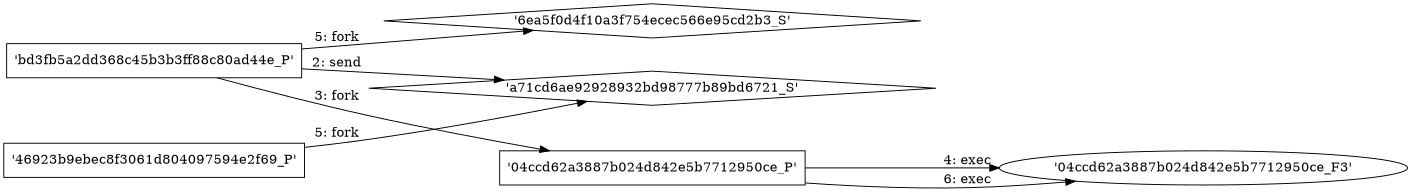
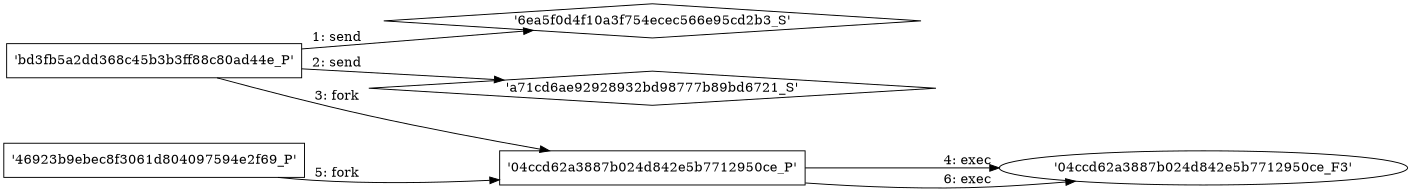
edge "'bd3fb5a2dd368c45b3b3ff88c80ad44e_P'" -> "'6ea5f0d4f10a3f754ecec566e95cd2b3_S'": label "5: fork" -> "1: send"
edge "'46923b9ebec8f3061d804097594e2f69_P'" -> "'a71cd6ae92928932bd98777b89bd6721_S'": now "'46923b9ebec8f3061d804097594e2f69_P'" -> "'04ccd62a3887b024d842e5b7712950ce_P'"
